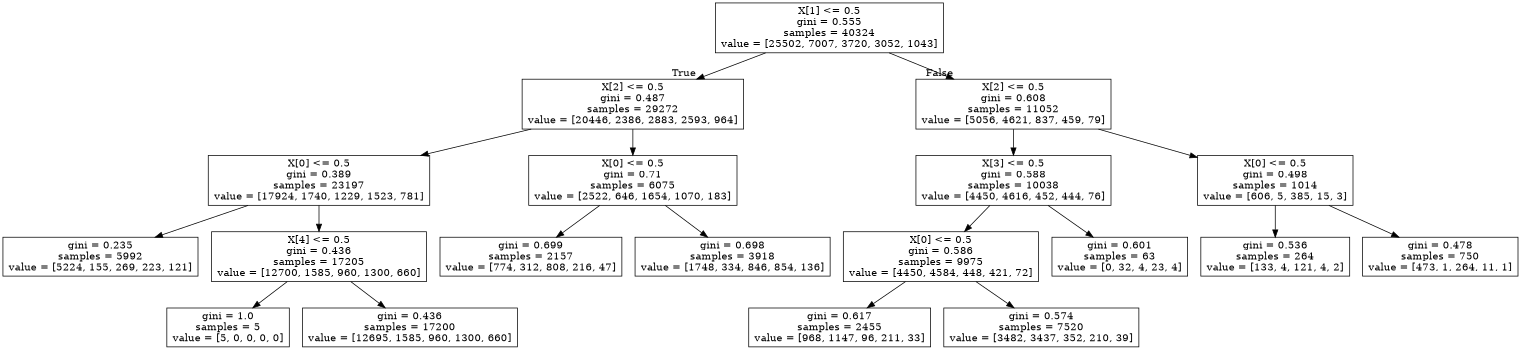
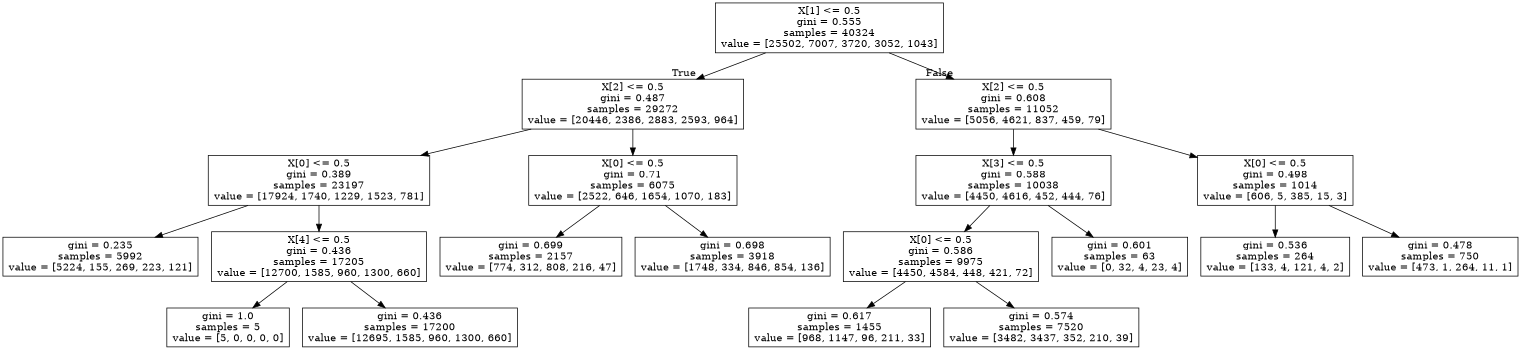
node "gini = 0.617 samples = 2455 value = [968, 1147, 96, 211, 33]": label "gini = 0.617 samples = 2455 value = [968, 1147, 96, 211, 33]" -> "gini = 0.617 samples = 1455 value = [968, 1147, 96, 211, 33]"
